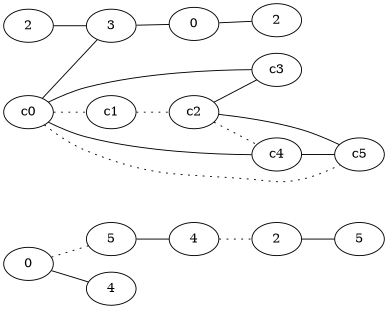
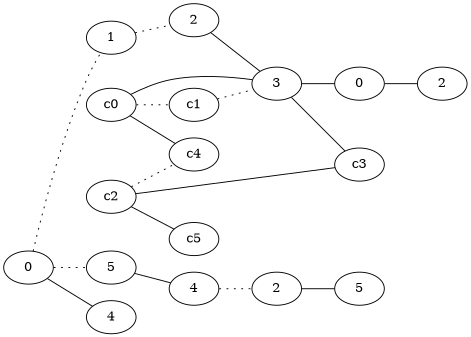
node "1": added
edge "c3" -- "c0": now "c3" -- "3"
edge "c1" -- "c2": now "c1" -- "3"
edge "c4" -- "c5": removed
edge "c0" -- "c5": removed
